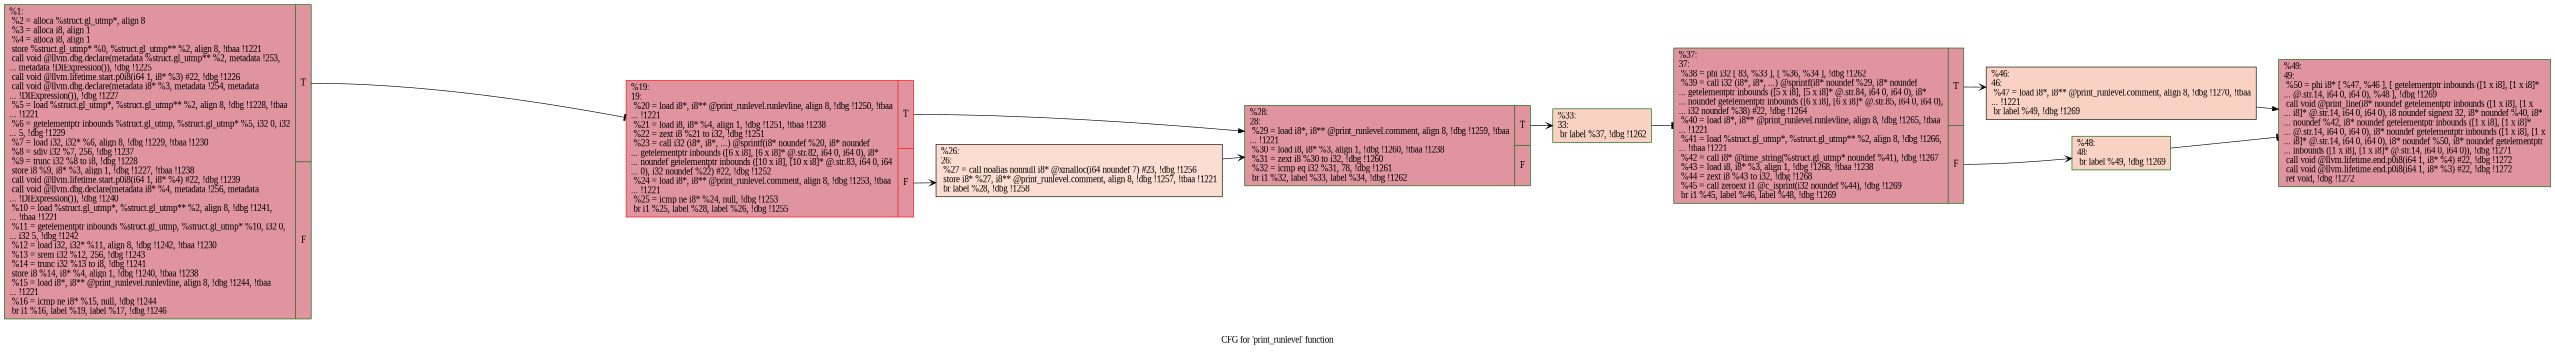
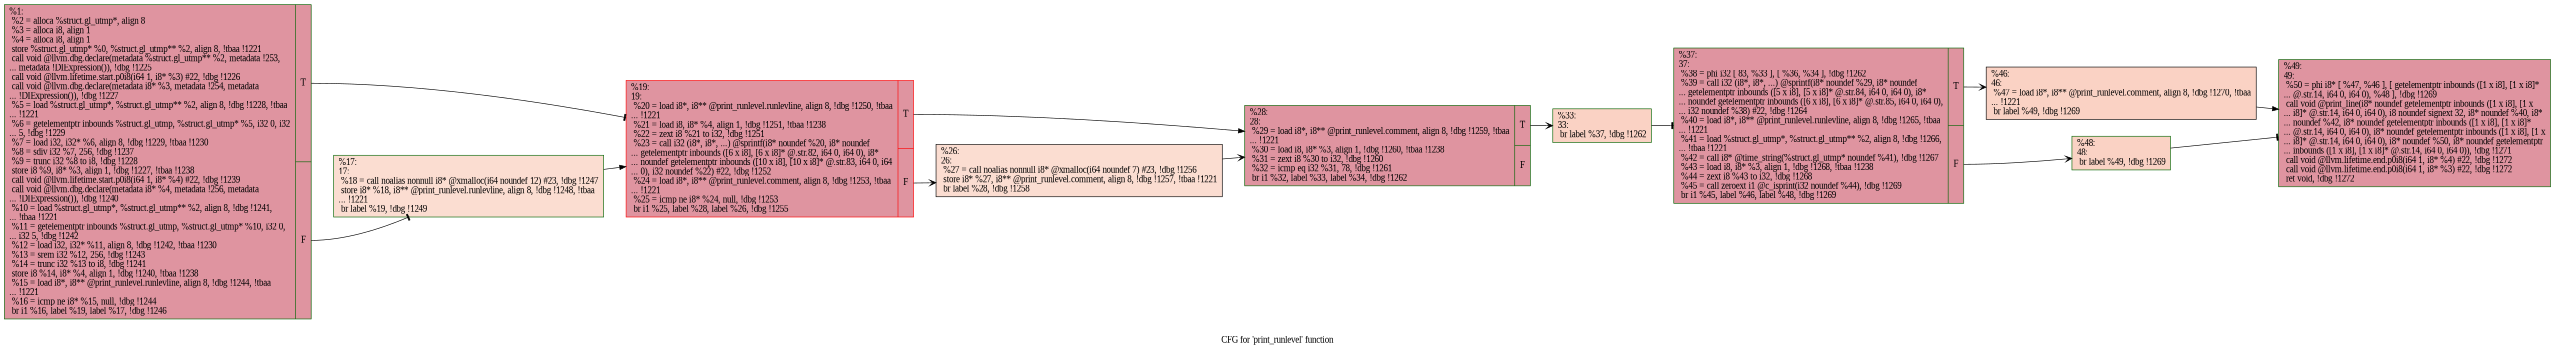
node "%17:": added
